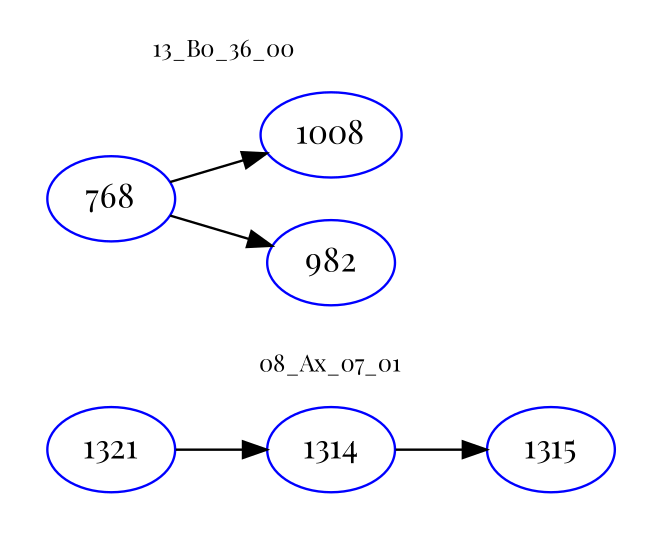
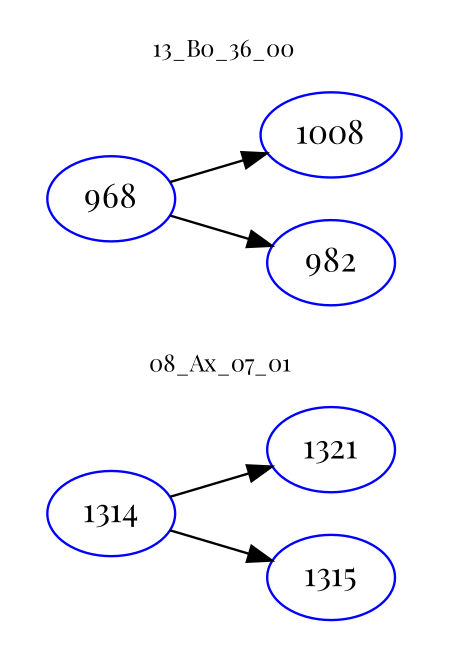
node "768": label "768" -> "968"
edge "1321" -> "1314": reversed
